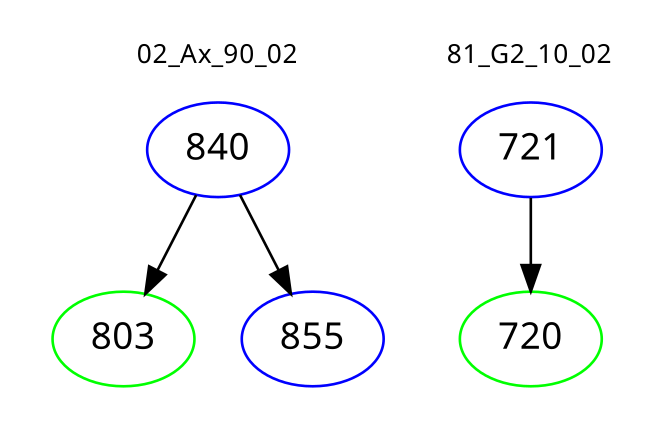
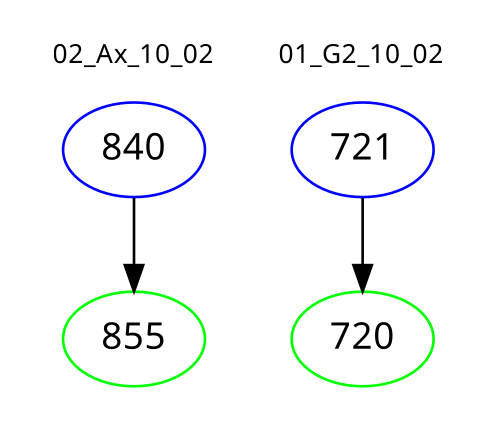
cluster "02_Ax_90_02": label "02_Ax_90_02" -> "02_Ax_10_02"
cluster "81_G2_10_02": label "81_G2_10_02" -> "01_G2_10_02"
node "803": removed
node "855": color blue -> green
